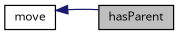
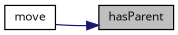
edge "hasParent" -> "move": reversed
